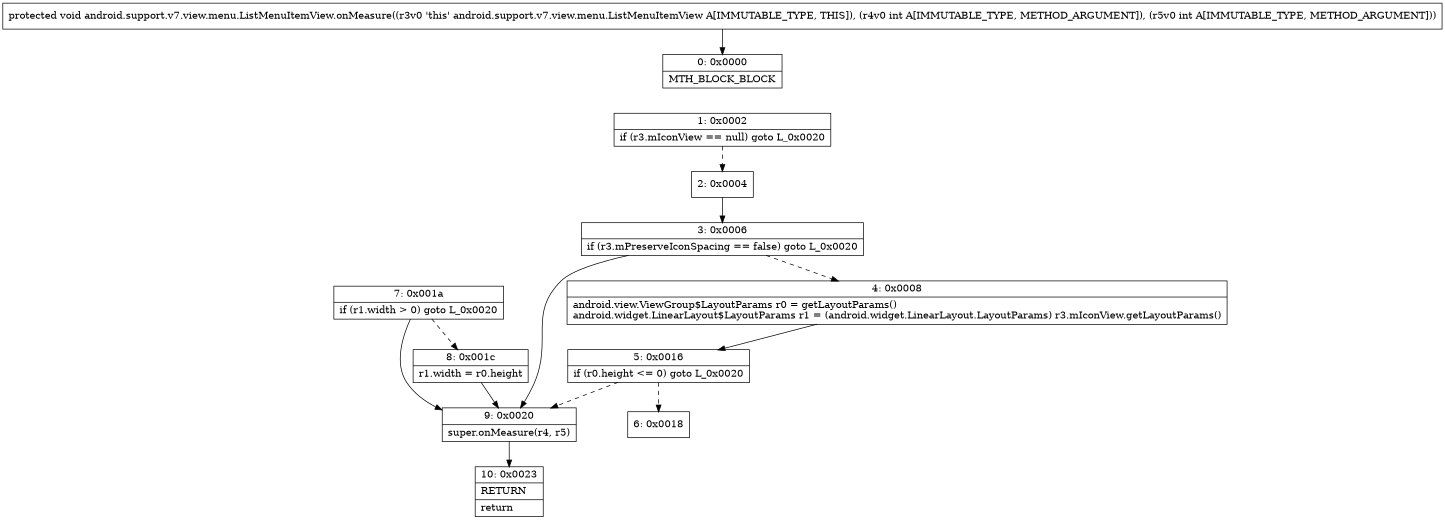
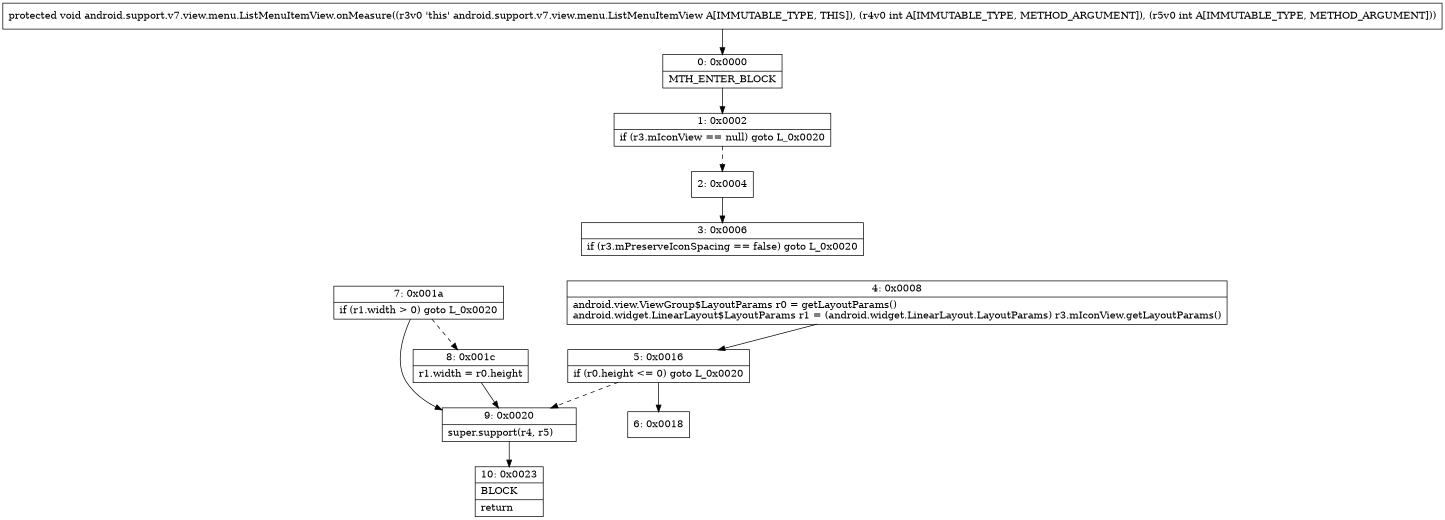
node "0: 0x0000": text "MTH_BLOCK_BLOCK" -> "MTH_ENTER_BLOCK"
edge "0: 0x0000" -> "1: 0x0002": added
edge "3: 0x0006" -> "4: 0x0008": removed
edge "3: 0x0006" -> "9: 0x0020": removed
edge "5: 0x0016" -> "6: 0x0018": style dashed -> solid
node "9: 0x0020": text "super.onMeasure(r4, r5)" -> "super.support(r4, r5)"
node "10: 0x0023": text "RETURN" -> "BLOCK"
